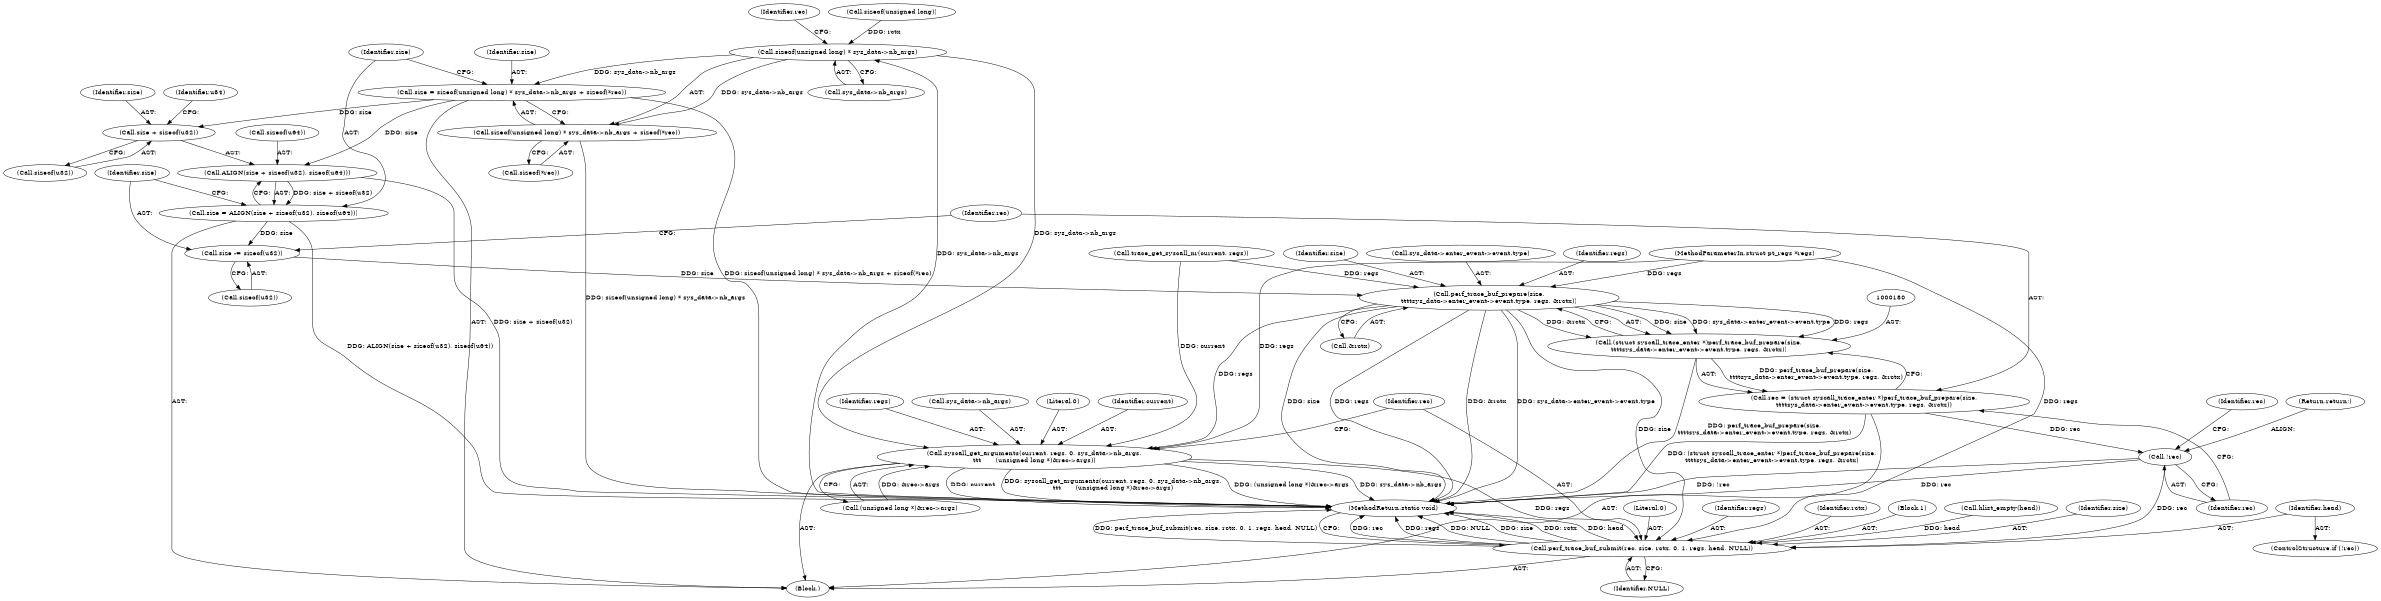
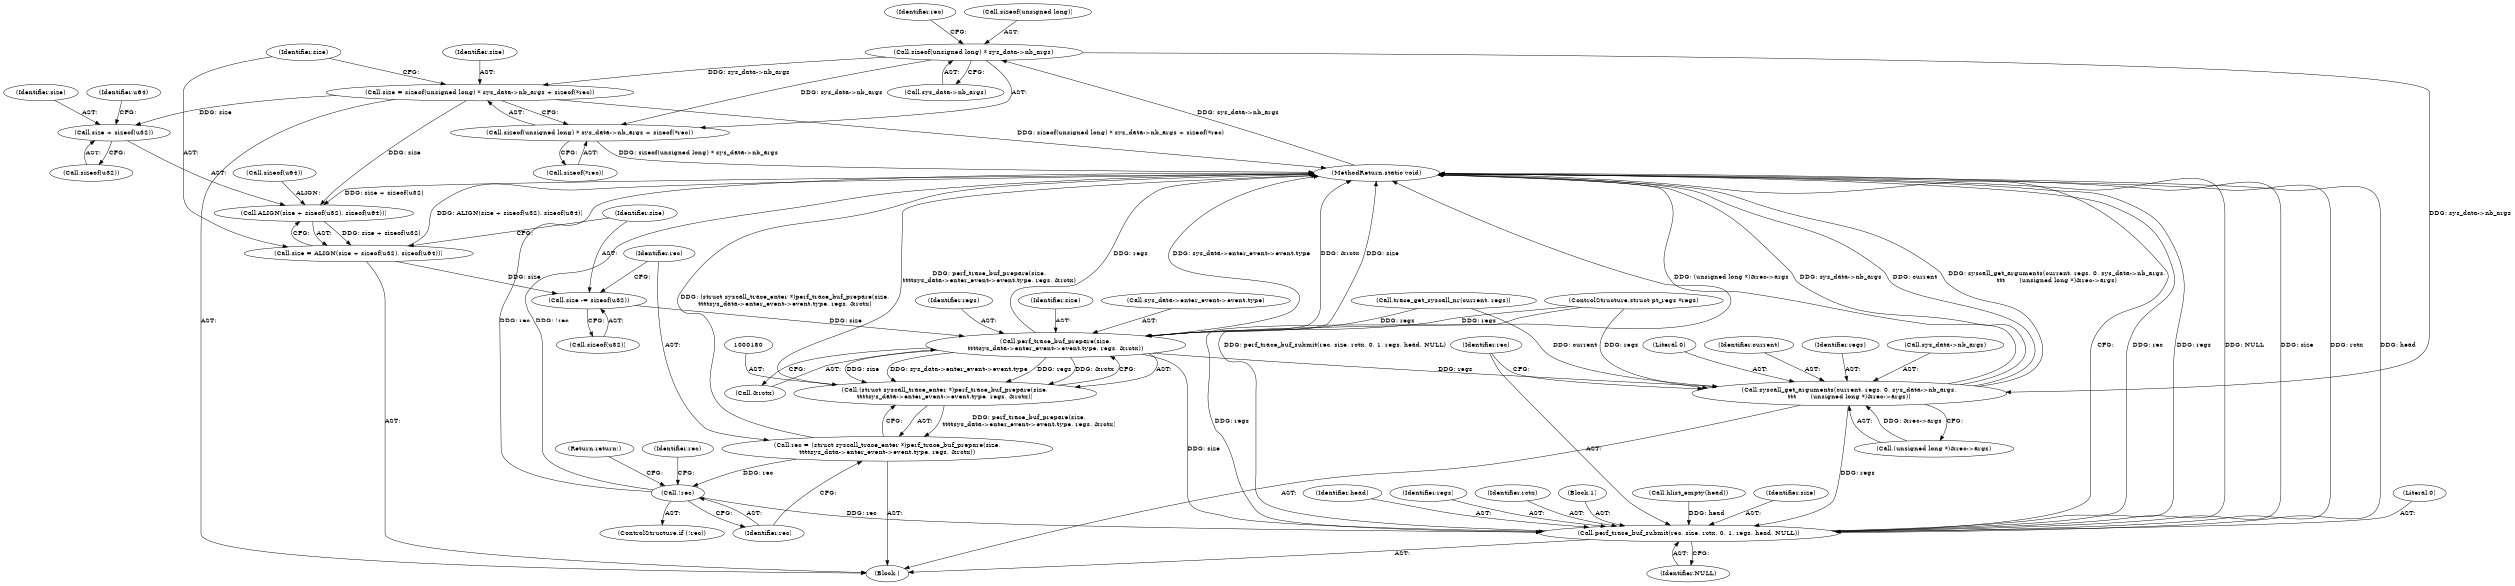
edge "(Call,sizeof(unsigned long))" -> "(Call,sizeof(unsigned long) * sys_data->nb_args)": label "DDG: rctx" -> "AST: "
node "(Identifier,u84)": label "(Identifier,u84)" -> "(Identifier,u64)"
edge "(Call,sizeof(u64))" -> "(Call,ALIGN(size + sizeof(u32), sizeof(u64)))": label "AST: " -> "ALIGN: "
node "(MethodParameterIn,struct pt_regs *regs)": label "(MethodParameterIn,struct pt_regs *regs)" -> "(ControlStructure,struct pt_regs *regs)"
edge "(Return,return;)" -> "(Call,!rec)": label "ALIGN: " -> "CFG: "
edge "(Call,ALIGN(size + sizeof(u32), sizeof(u64)))" -> "(MethodReturn,static void)": reversed
edge "(Identifier,head)" -> "(ControlStructure,if (!rec))": now "(Call,!rec)" -> "(ControlStructure,if (!rec))"
